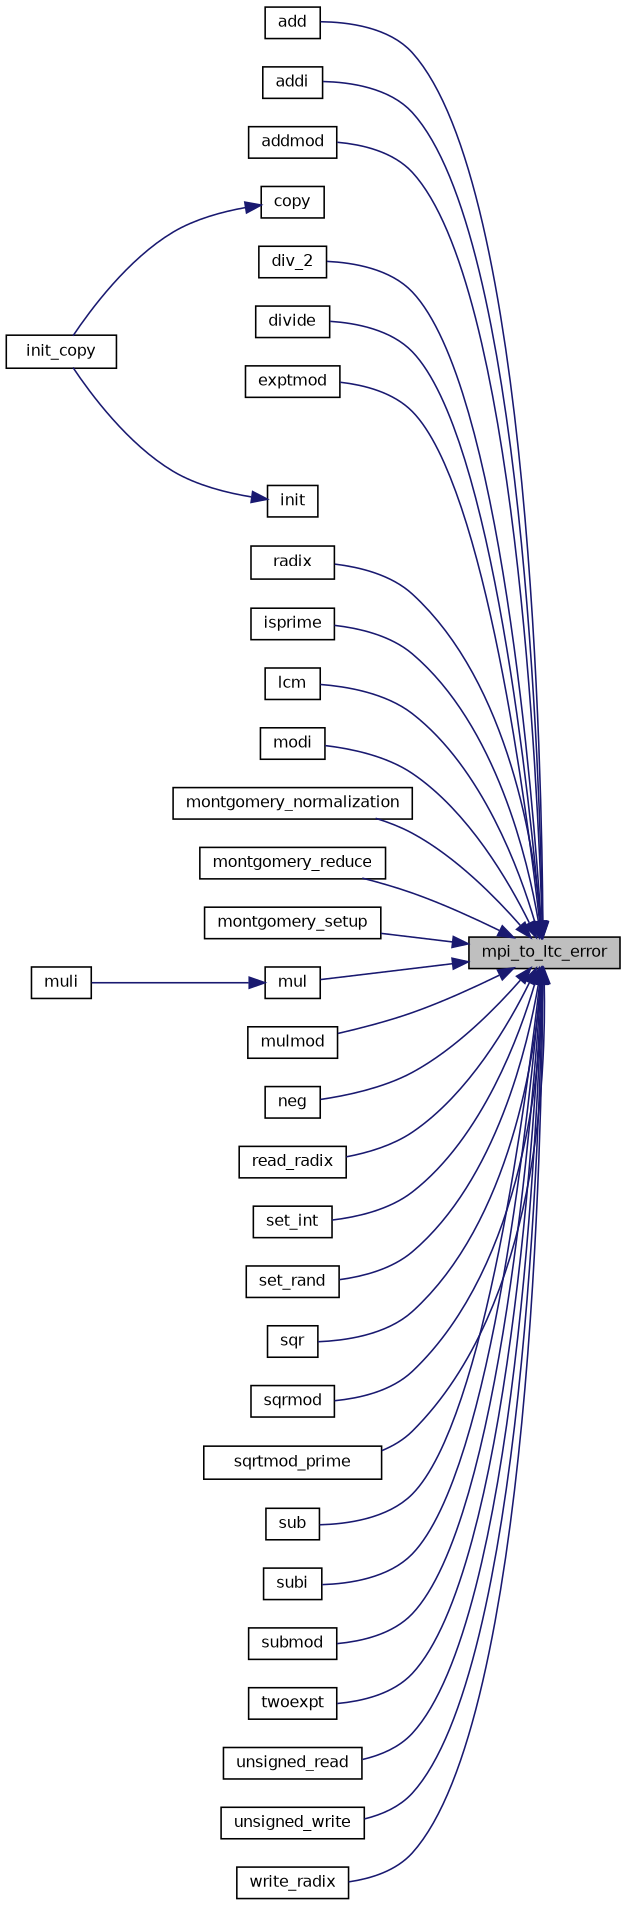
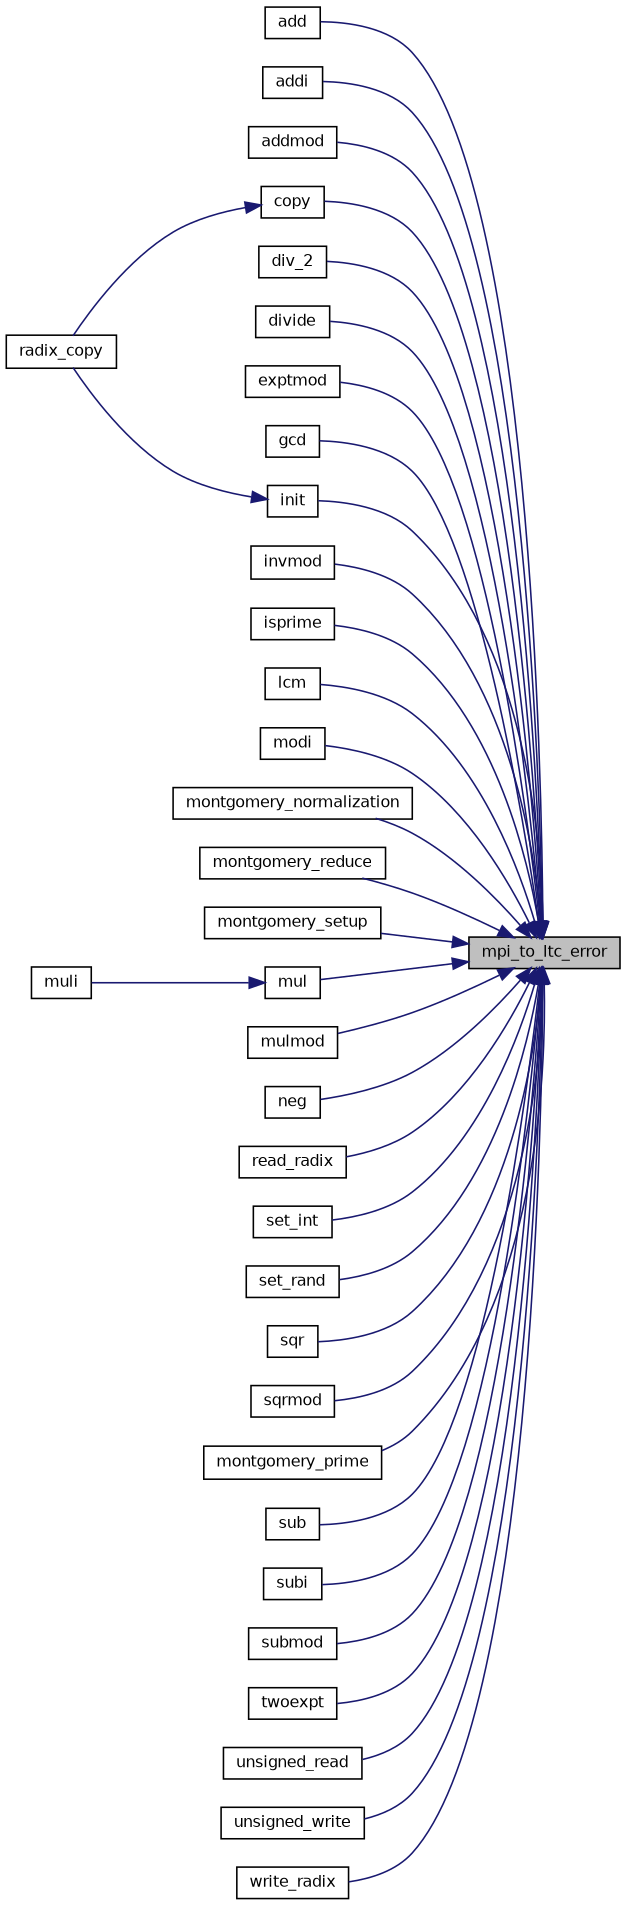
node "init_copy": label "init_copy" -> "radix_copy"
node "gcd": added
edge "copy" -> "mpi_to_ltc_error": added
node "radix": label "radix" -> "invmod"
edge "init" -> "mpi_to_ltc_error": added
node "sqrtmod_prime": label "sqrtmod_prime" -> "montgomery_prime"
